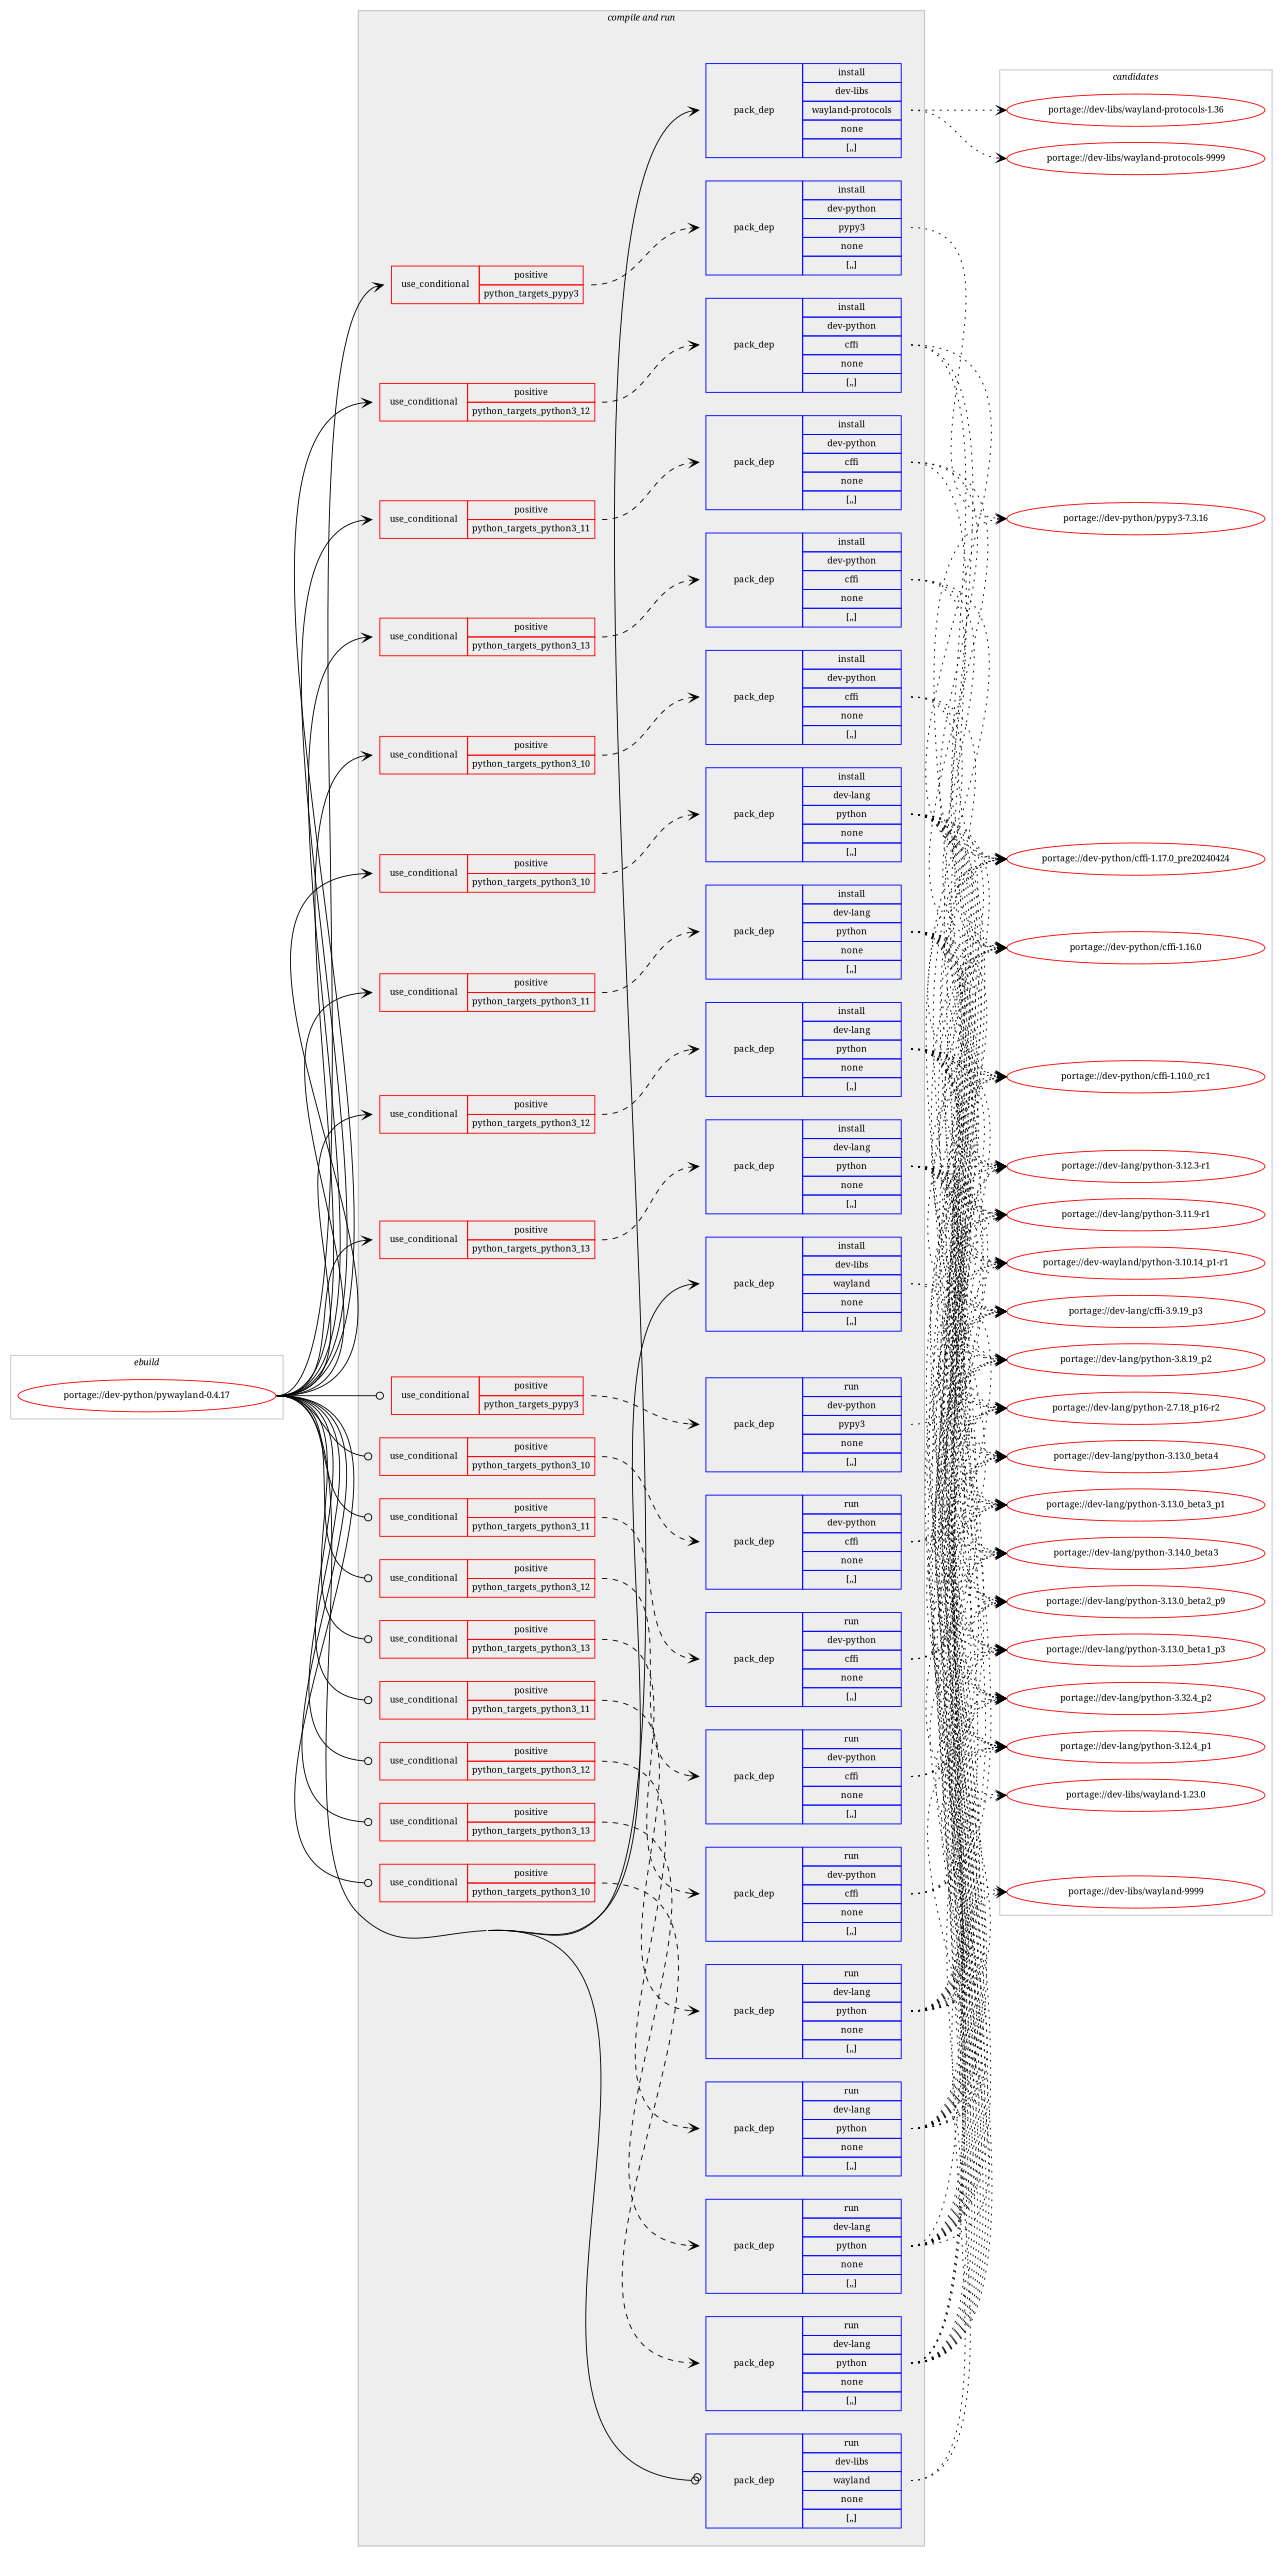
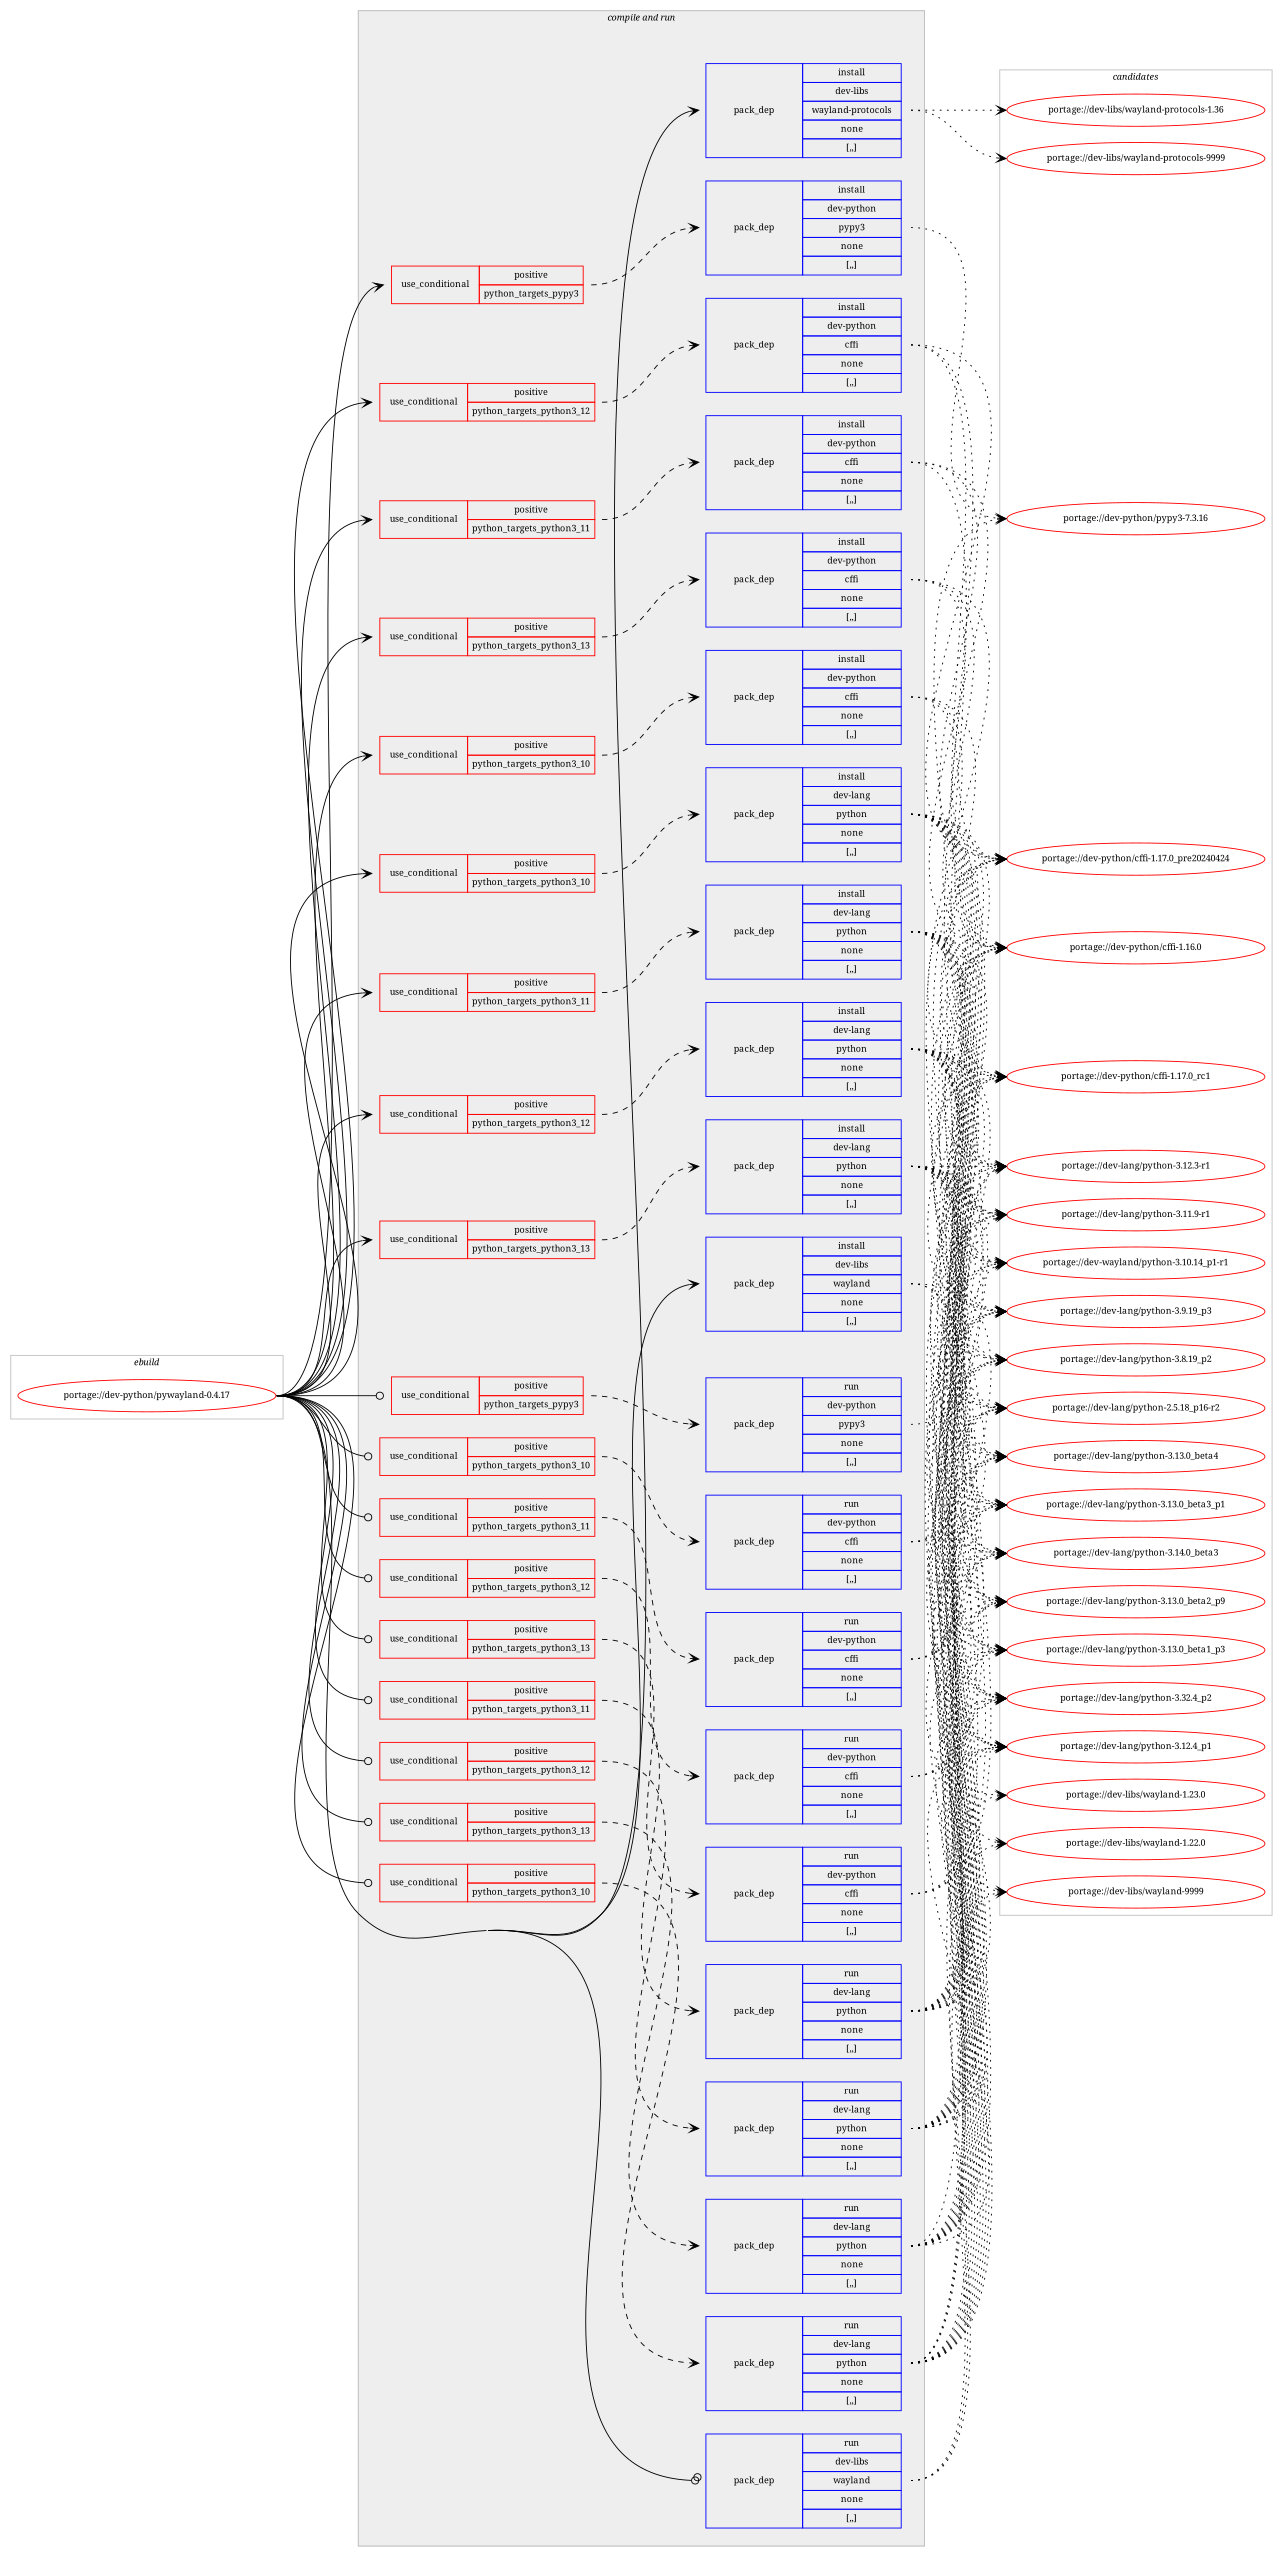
node "portage://dev-python/cffi-1.10.0_rc1": label "portage://dev-python/cffi-1.10.0_rc1" -> "portage://dev-python/cffi-1.17.0_rc1"
node "portage://dev-lang/cffi-3.9.19_p3": label "portage://dev-lang/cffi-3.9.19_p3" -> "portage://dev-lang/python-3.9.19_p3"
node "portage://dev-lang/python-2.7.18_p16-r2": label "portage://dev-lang/python-2.7.18_p16-r2" -> "portage://dev-lang/python-2.5.18_p16-r2"
node "portage://dev-libs/wayland-1.22.0": added
